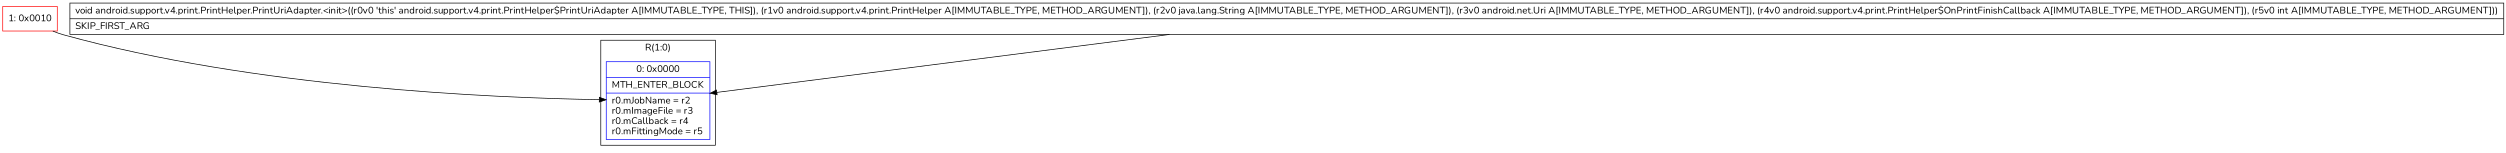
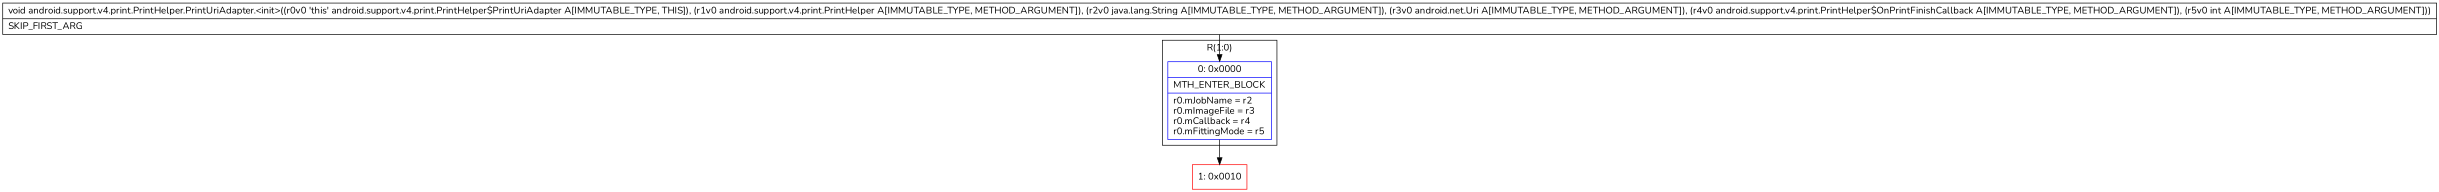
edge "1: 0x0010" -> "0: 0x0000": reversed
